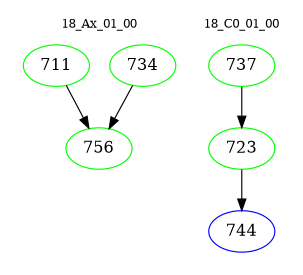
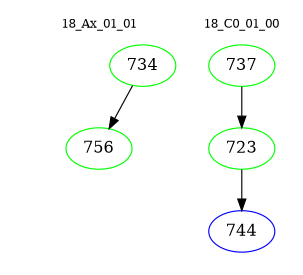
cluster "18_Ax_01_00": label "18_Ax_01_00" -> "18_Ax_01_01"
node "711": removed
